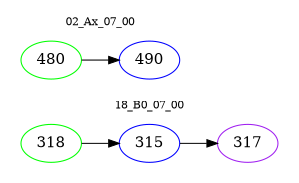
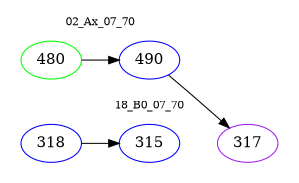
cluster "02_Ax_07_00": label "02_Ax_07_00" -> "02_Ax_07_70"
cluster "18_B0_07_00": label "18_B0_07_00" -> "18_B0_07_70"
node "318": color green -> blue
edge "315" -> "317": now "490" -> "317"
